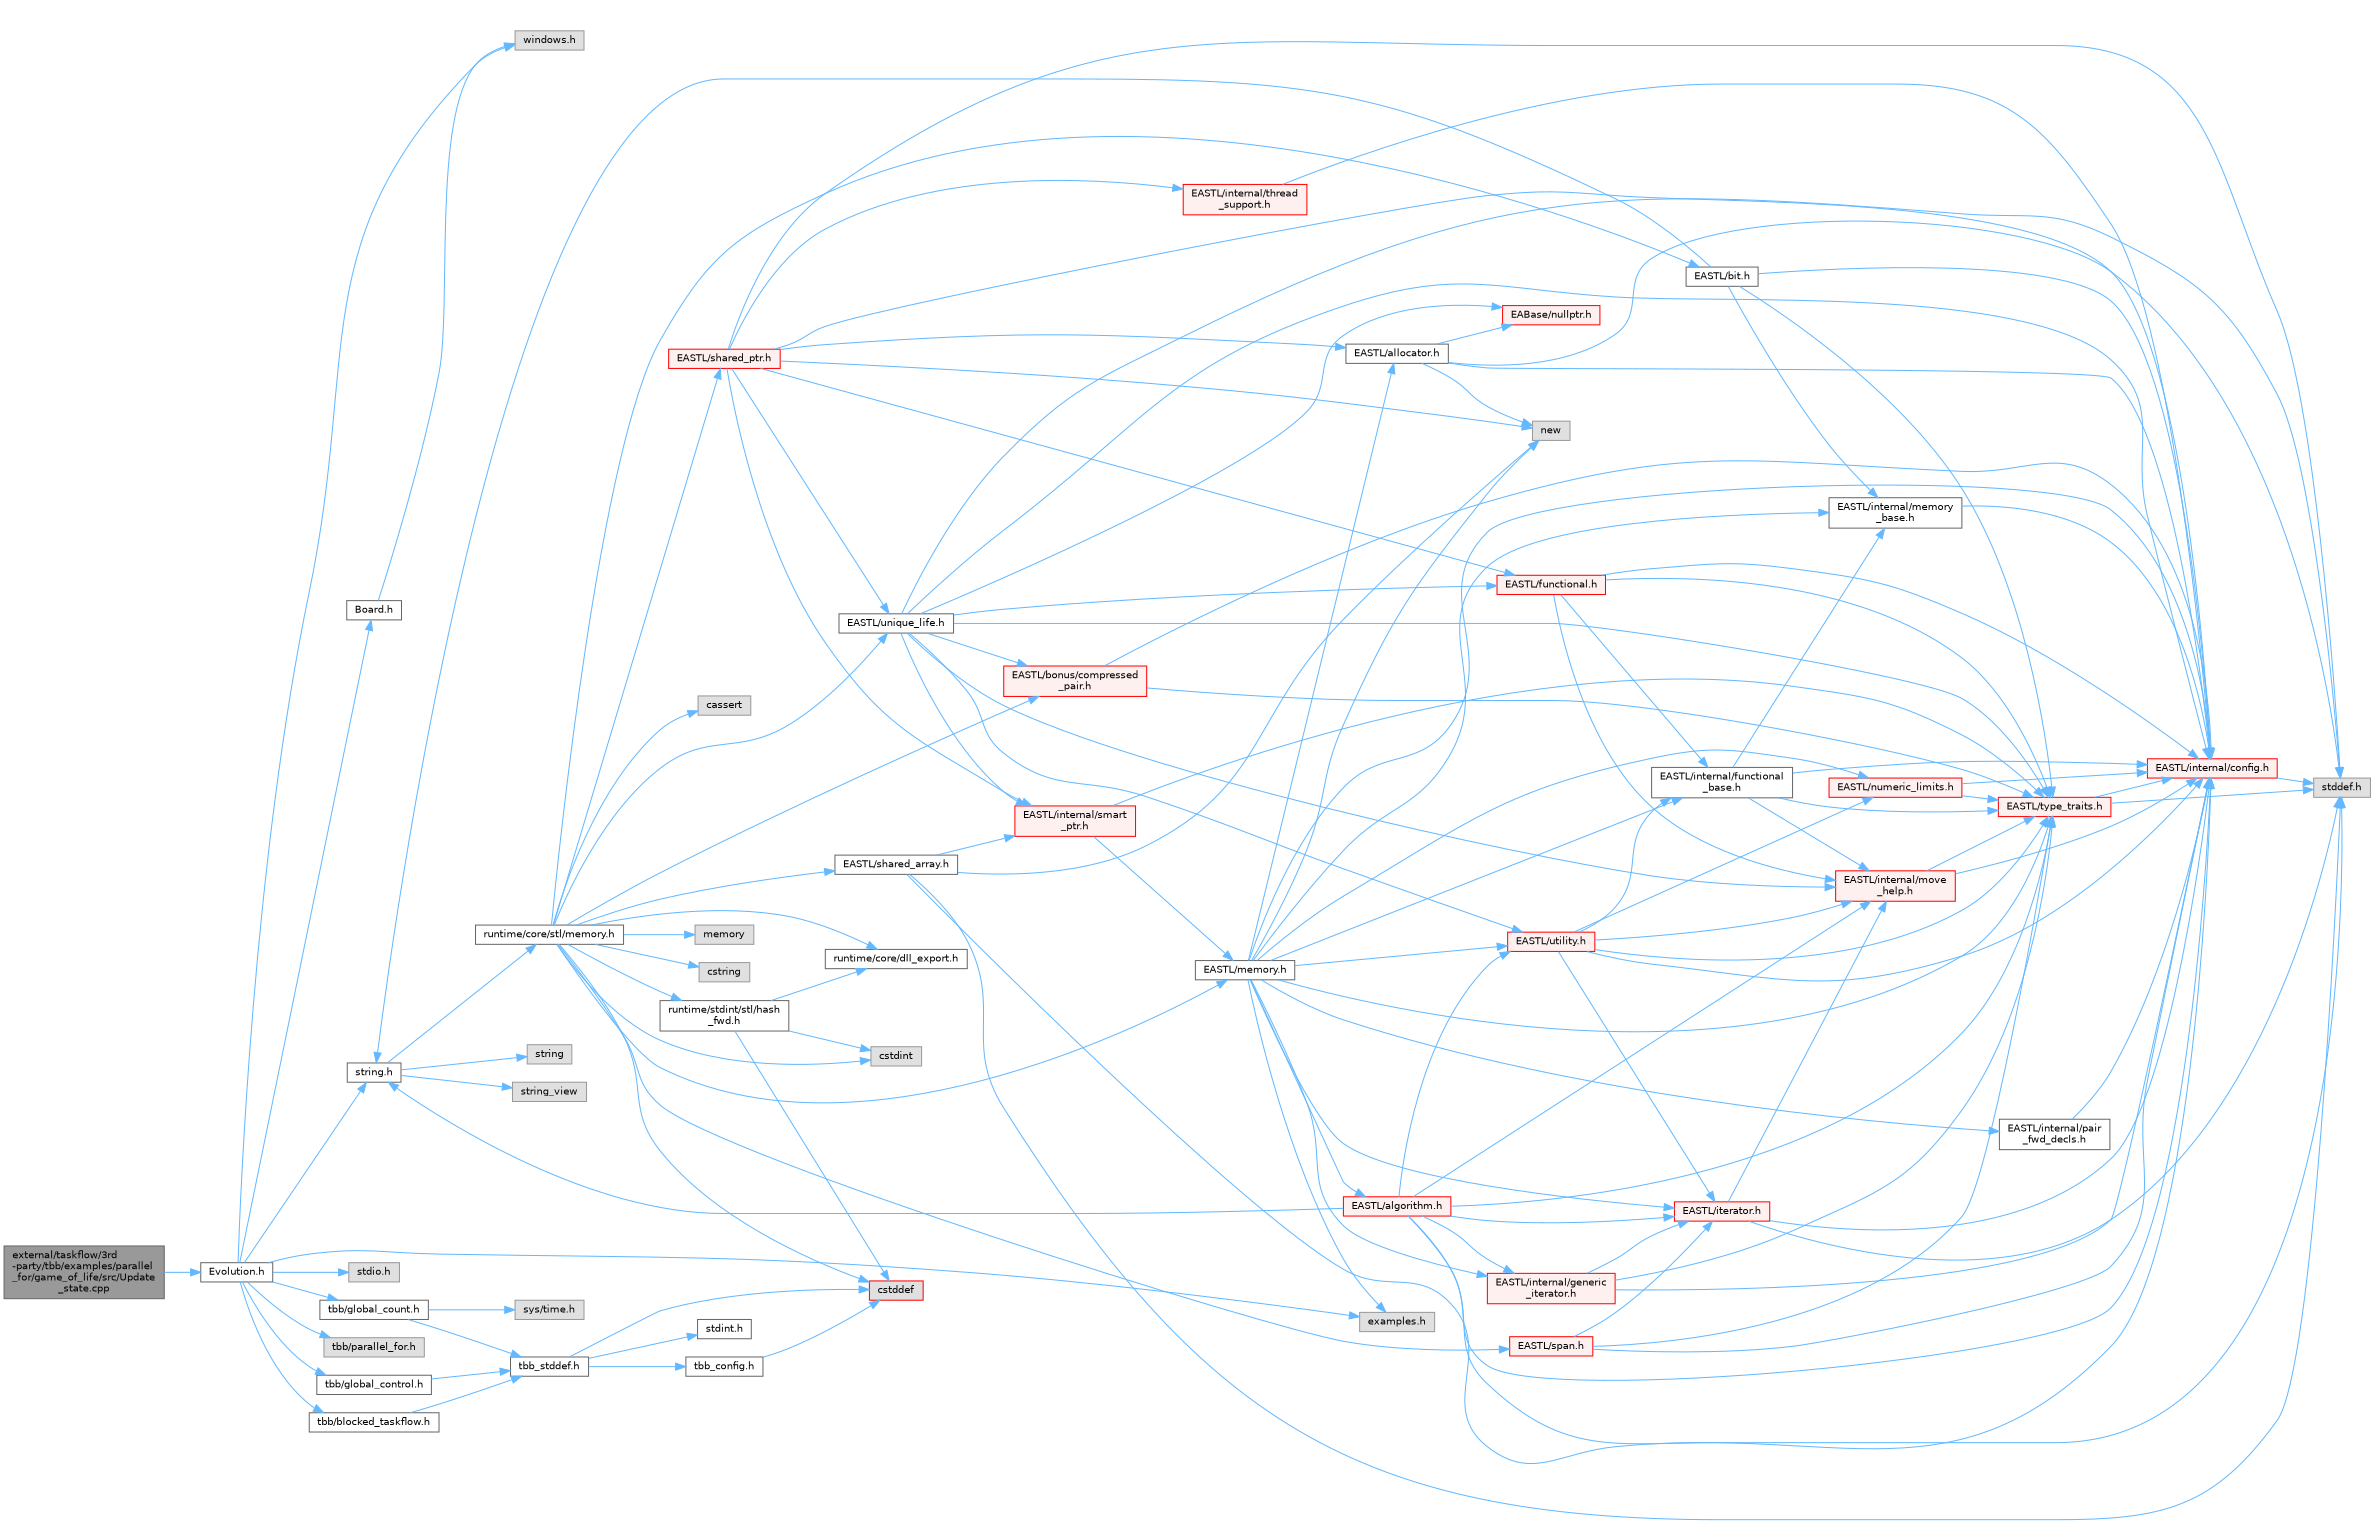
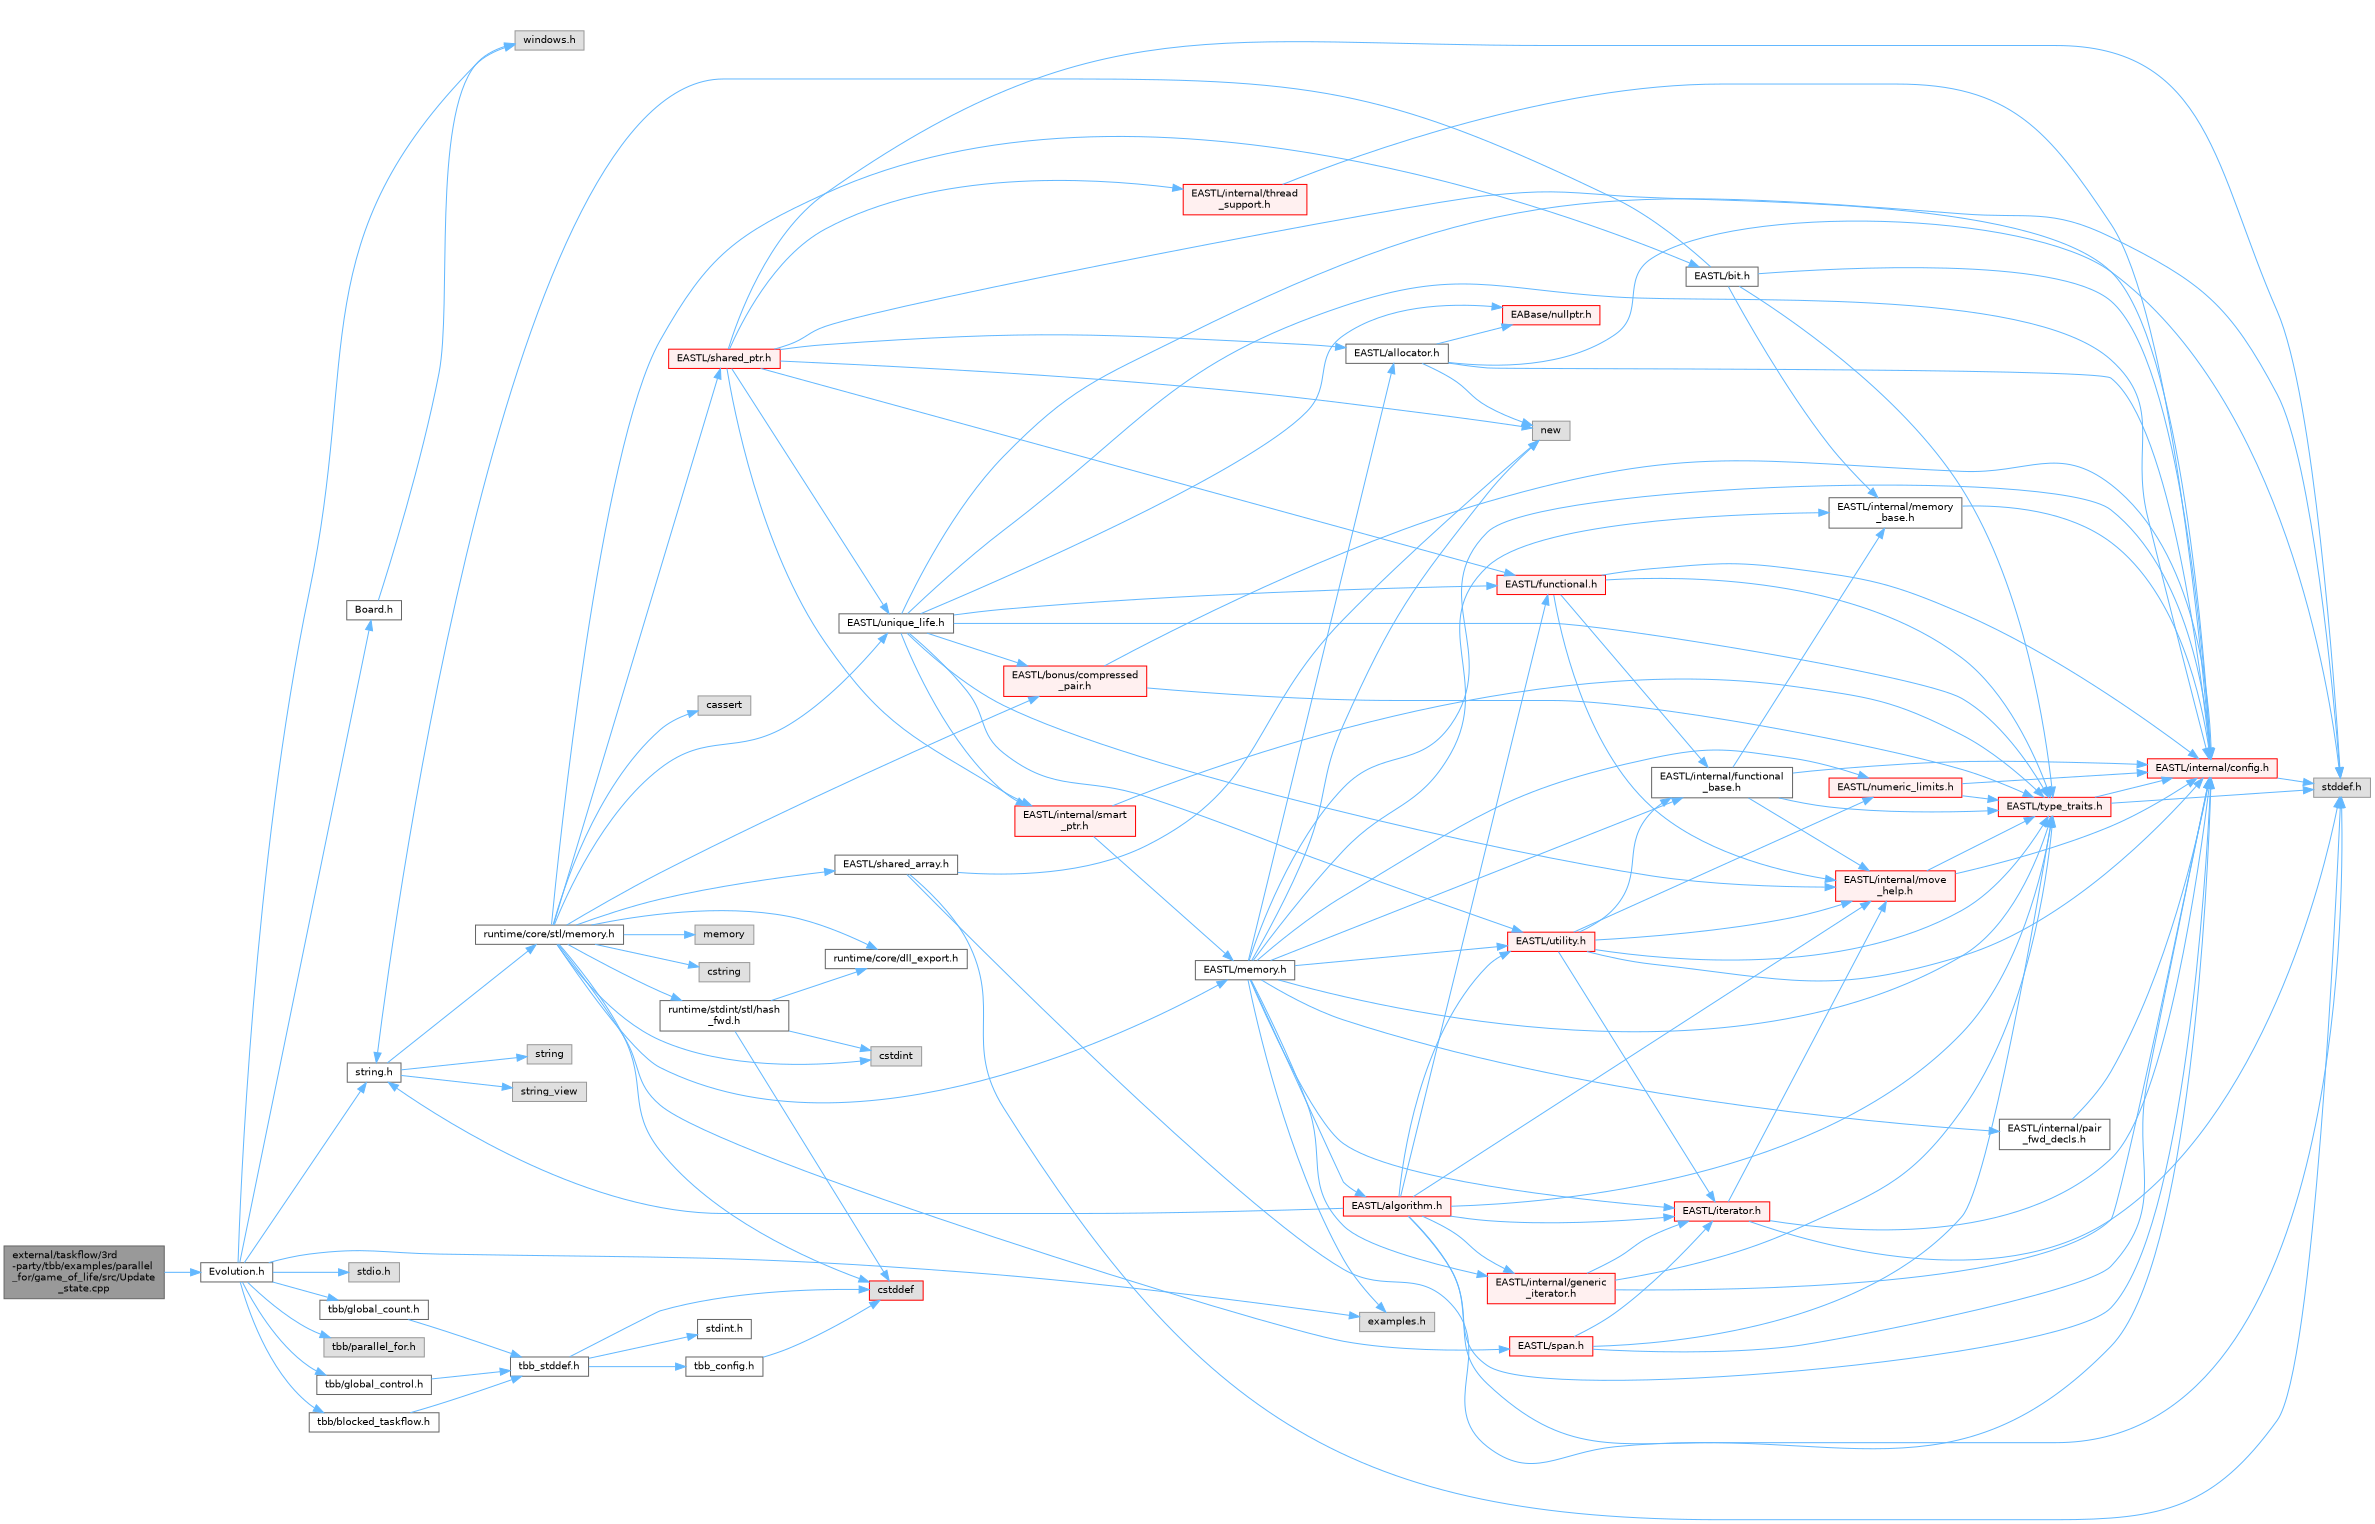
edge "EASTL/shared_array.h" -> "EASTL/internal/smart _ptr.h": removed
edge "EASTL/algorithm.h" -> "EASTL/functional.h": added
node "sys/time.h": removed
